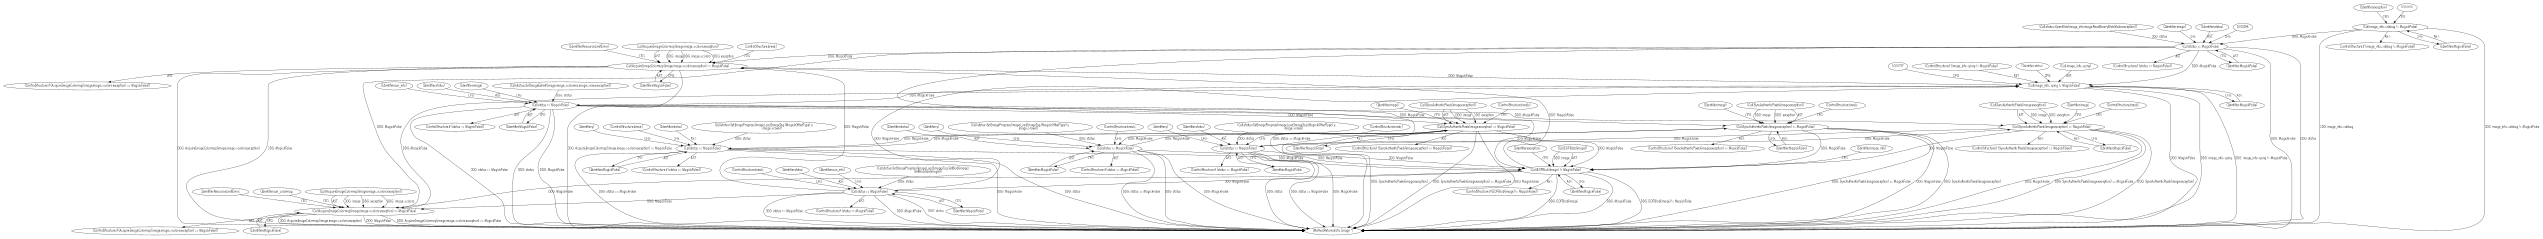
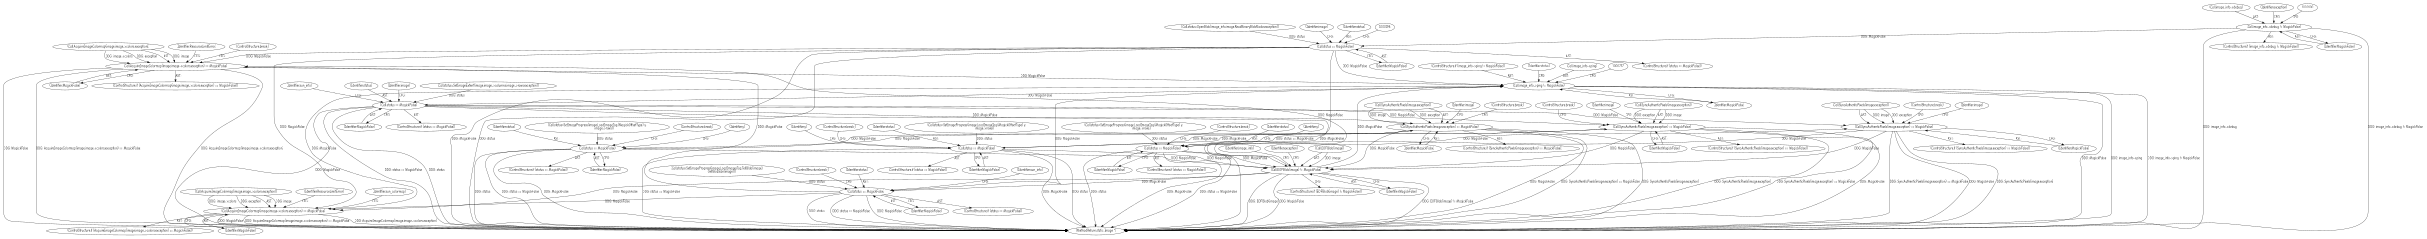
node "(Call,image_info->debug)": added
edge "(Call,EOFBlob(image) != MagickFalse)" -> "(Call,image_info->ping != MagickFalse)": added, label "DDG: MagickFalse"
edge "(Call,EOFBlob(image) != MagickFalse)" -> "(ControlStructure,if (EOFBlob(image) != MagickFalse))": label "AST: " -> "CFG: "
